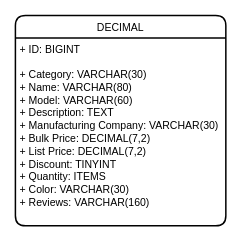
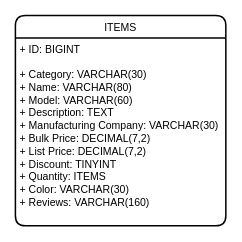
node "DECIMAL": label "DECIMAL" -> "ITEMS"
